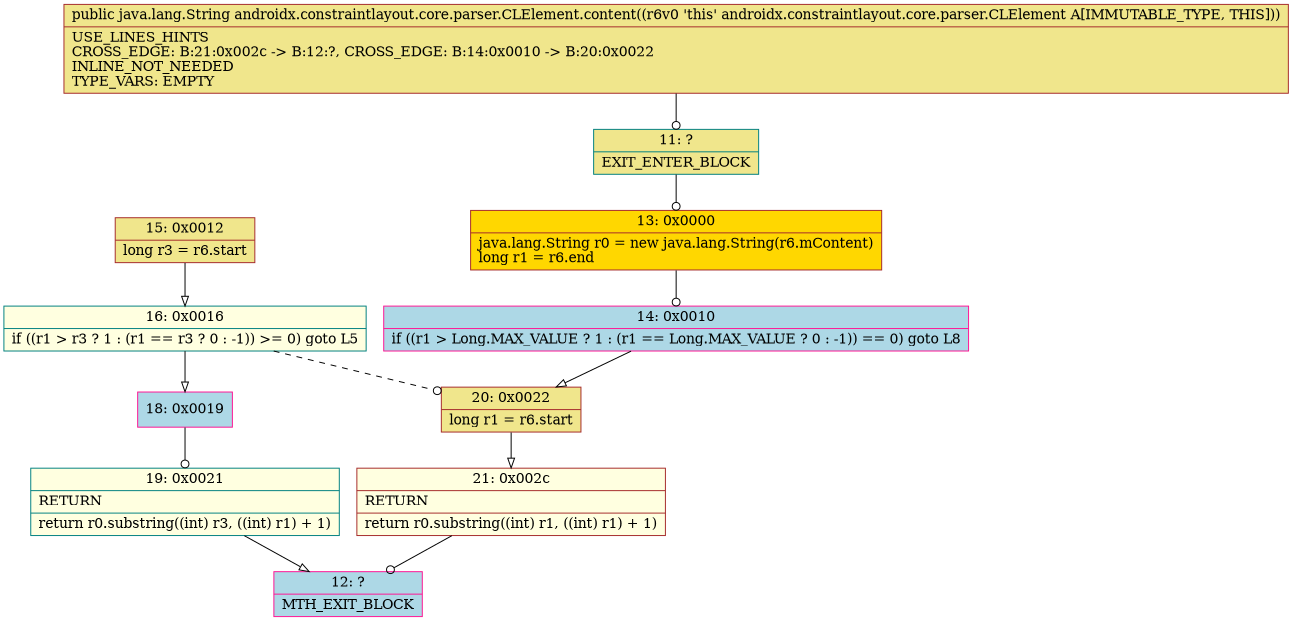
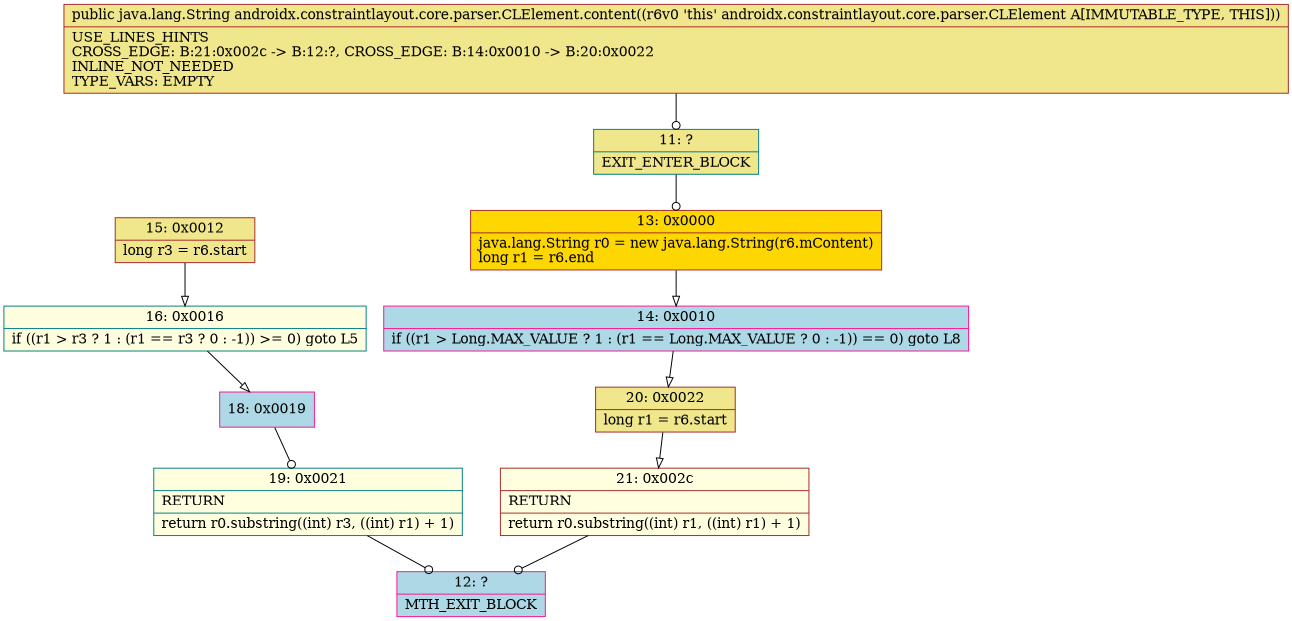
edge "13: 0x0000" -> "14: 0x0010": arrowhead odot -> onormal
edge "16: 0x0016" -> "20: 0x0022": removed
edge "19: 0x0021" -> "12: ?": arrowhead onormal -> odot
